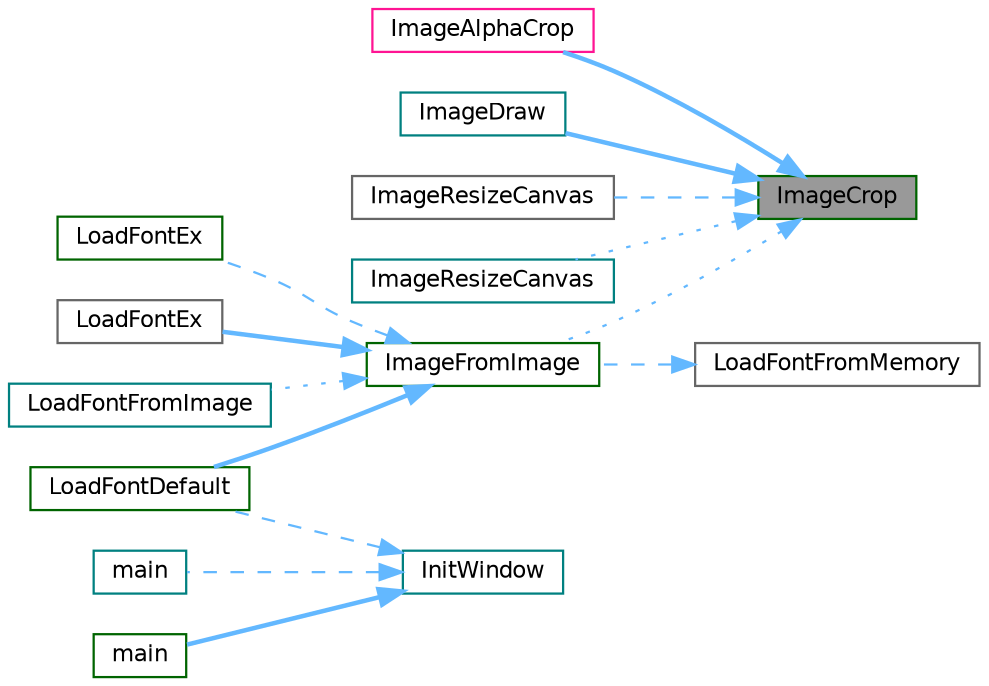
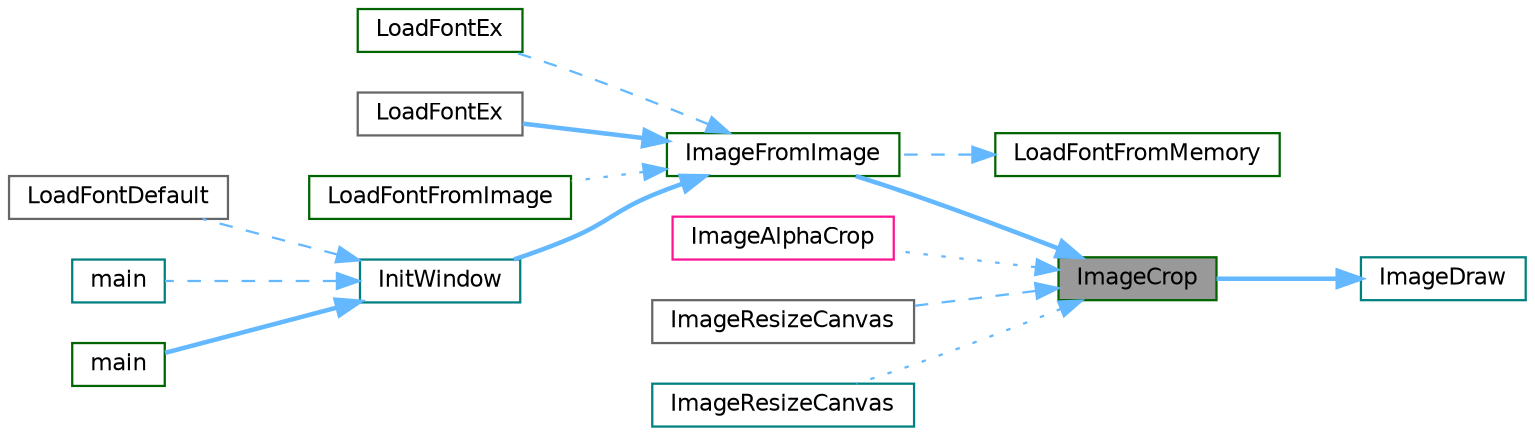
edge "ImageAlphaCrop" -> "ImageCrop": style bold -> dotted
edge "ImageDraw" -> "ImageCrop": reversed
edge "ImageFromImage" -> "ImageCrop": style dotted -> bold
node "LoadFontFromMemory": color gray40 -> darkgreen
node "LoadFontFromImage": color teal -> darkgreen
edge "LoadFontDefault" -> "ImageFromImage": now "InitWindow" -> "ImageFromImage"
node "LoadFontDefault": color darkgreen -> gray40
